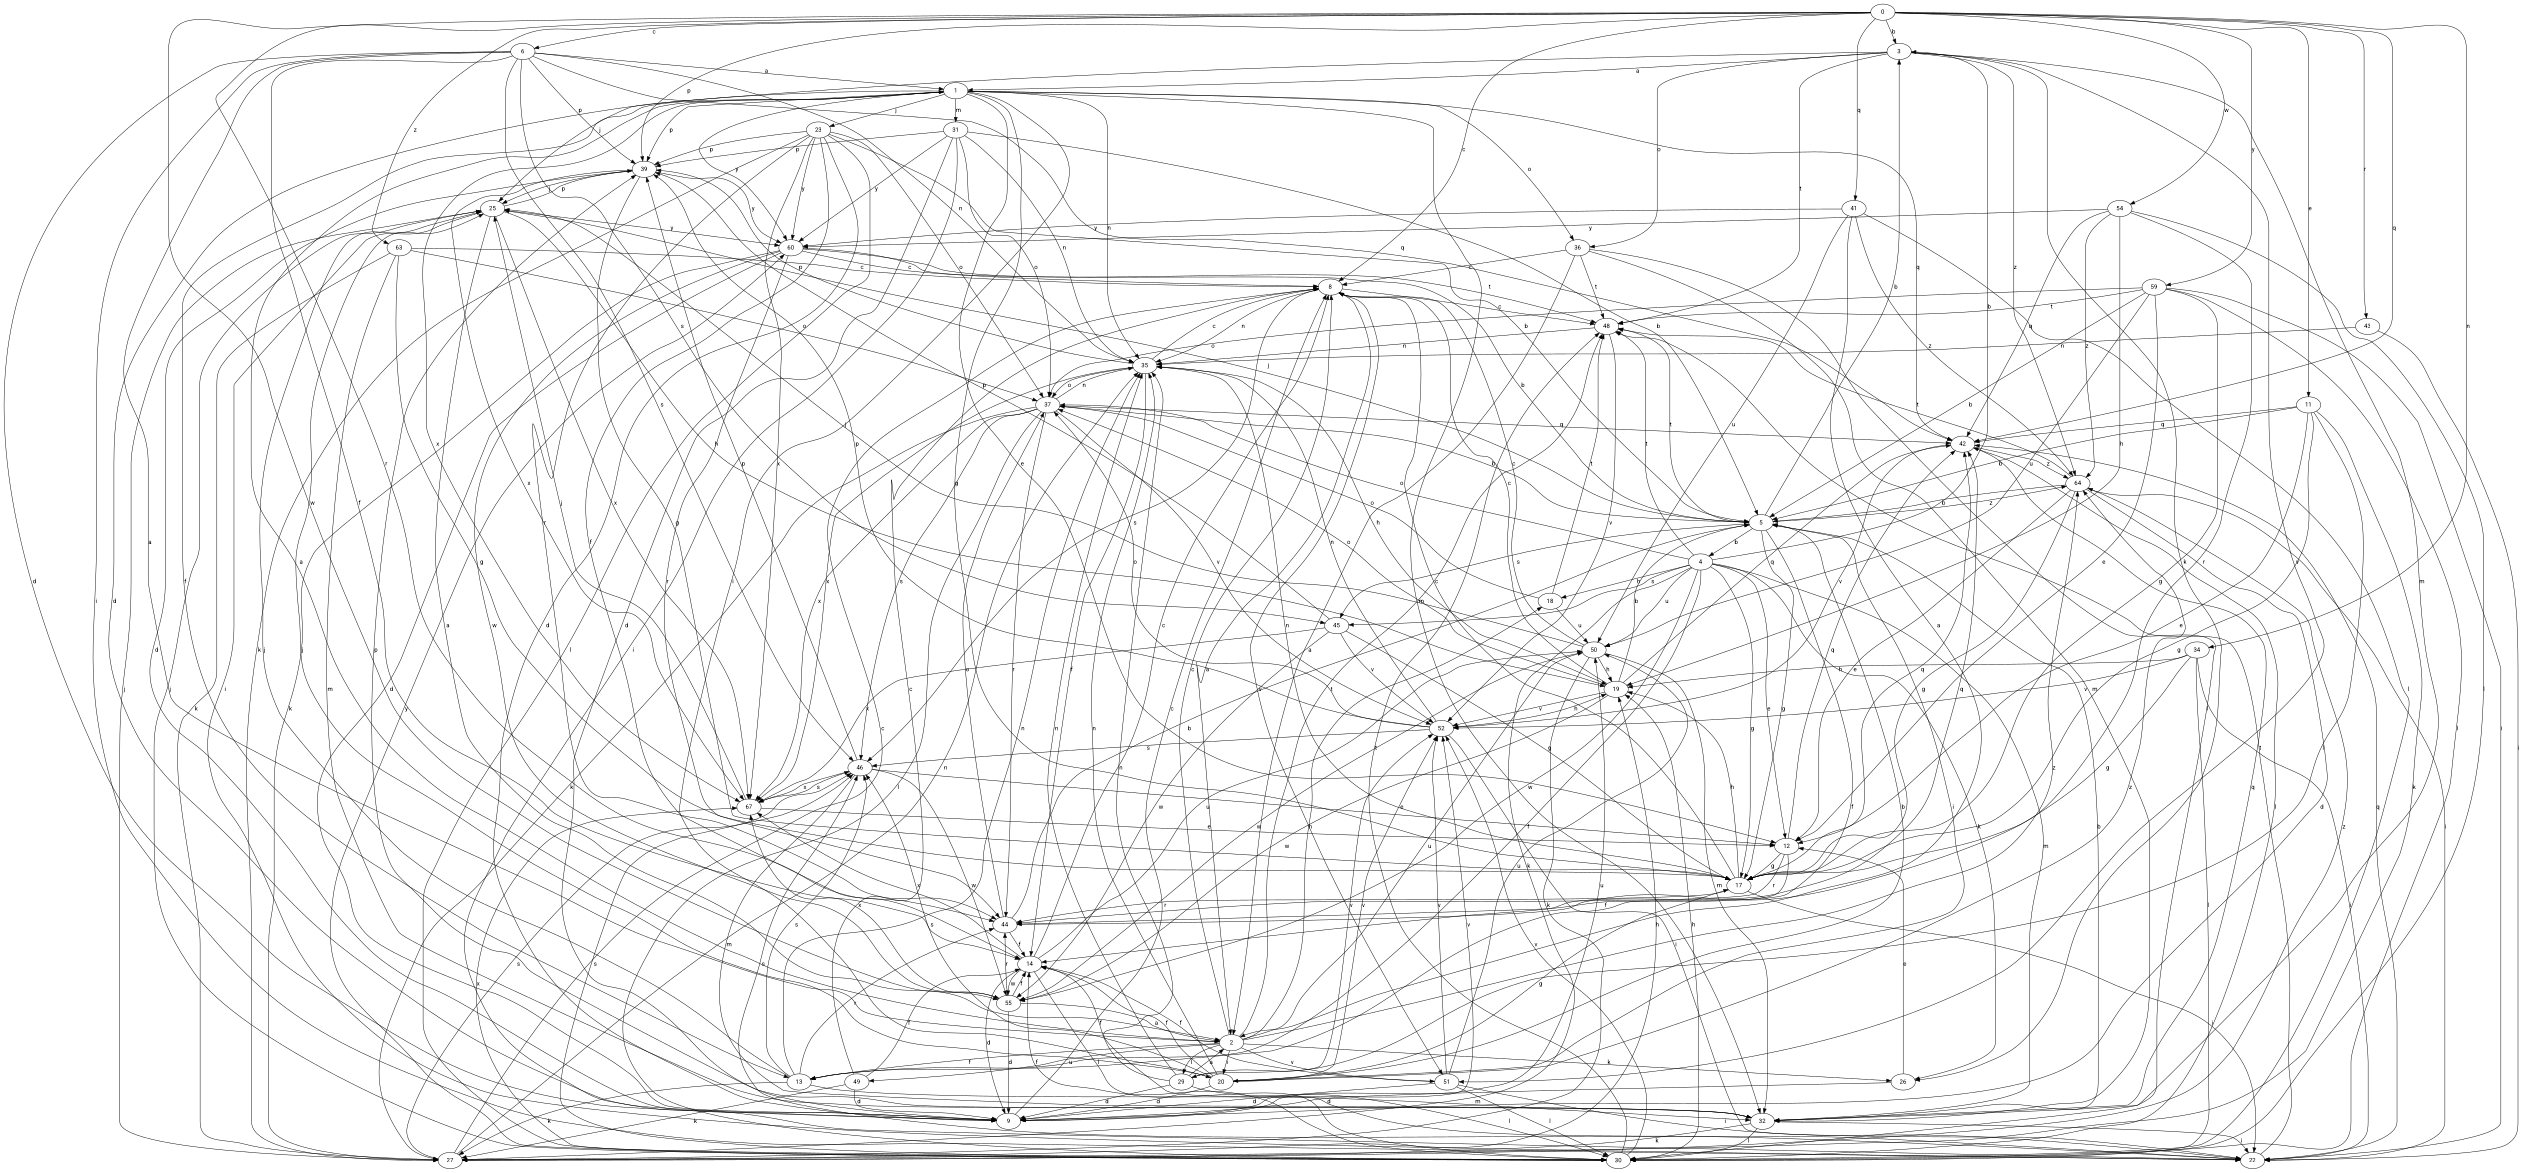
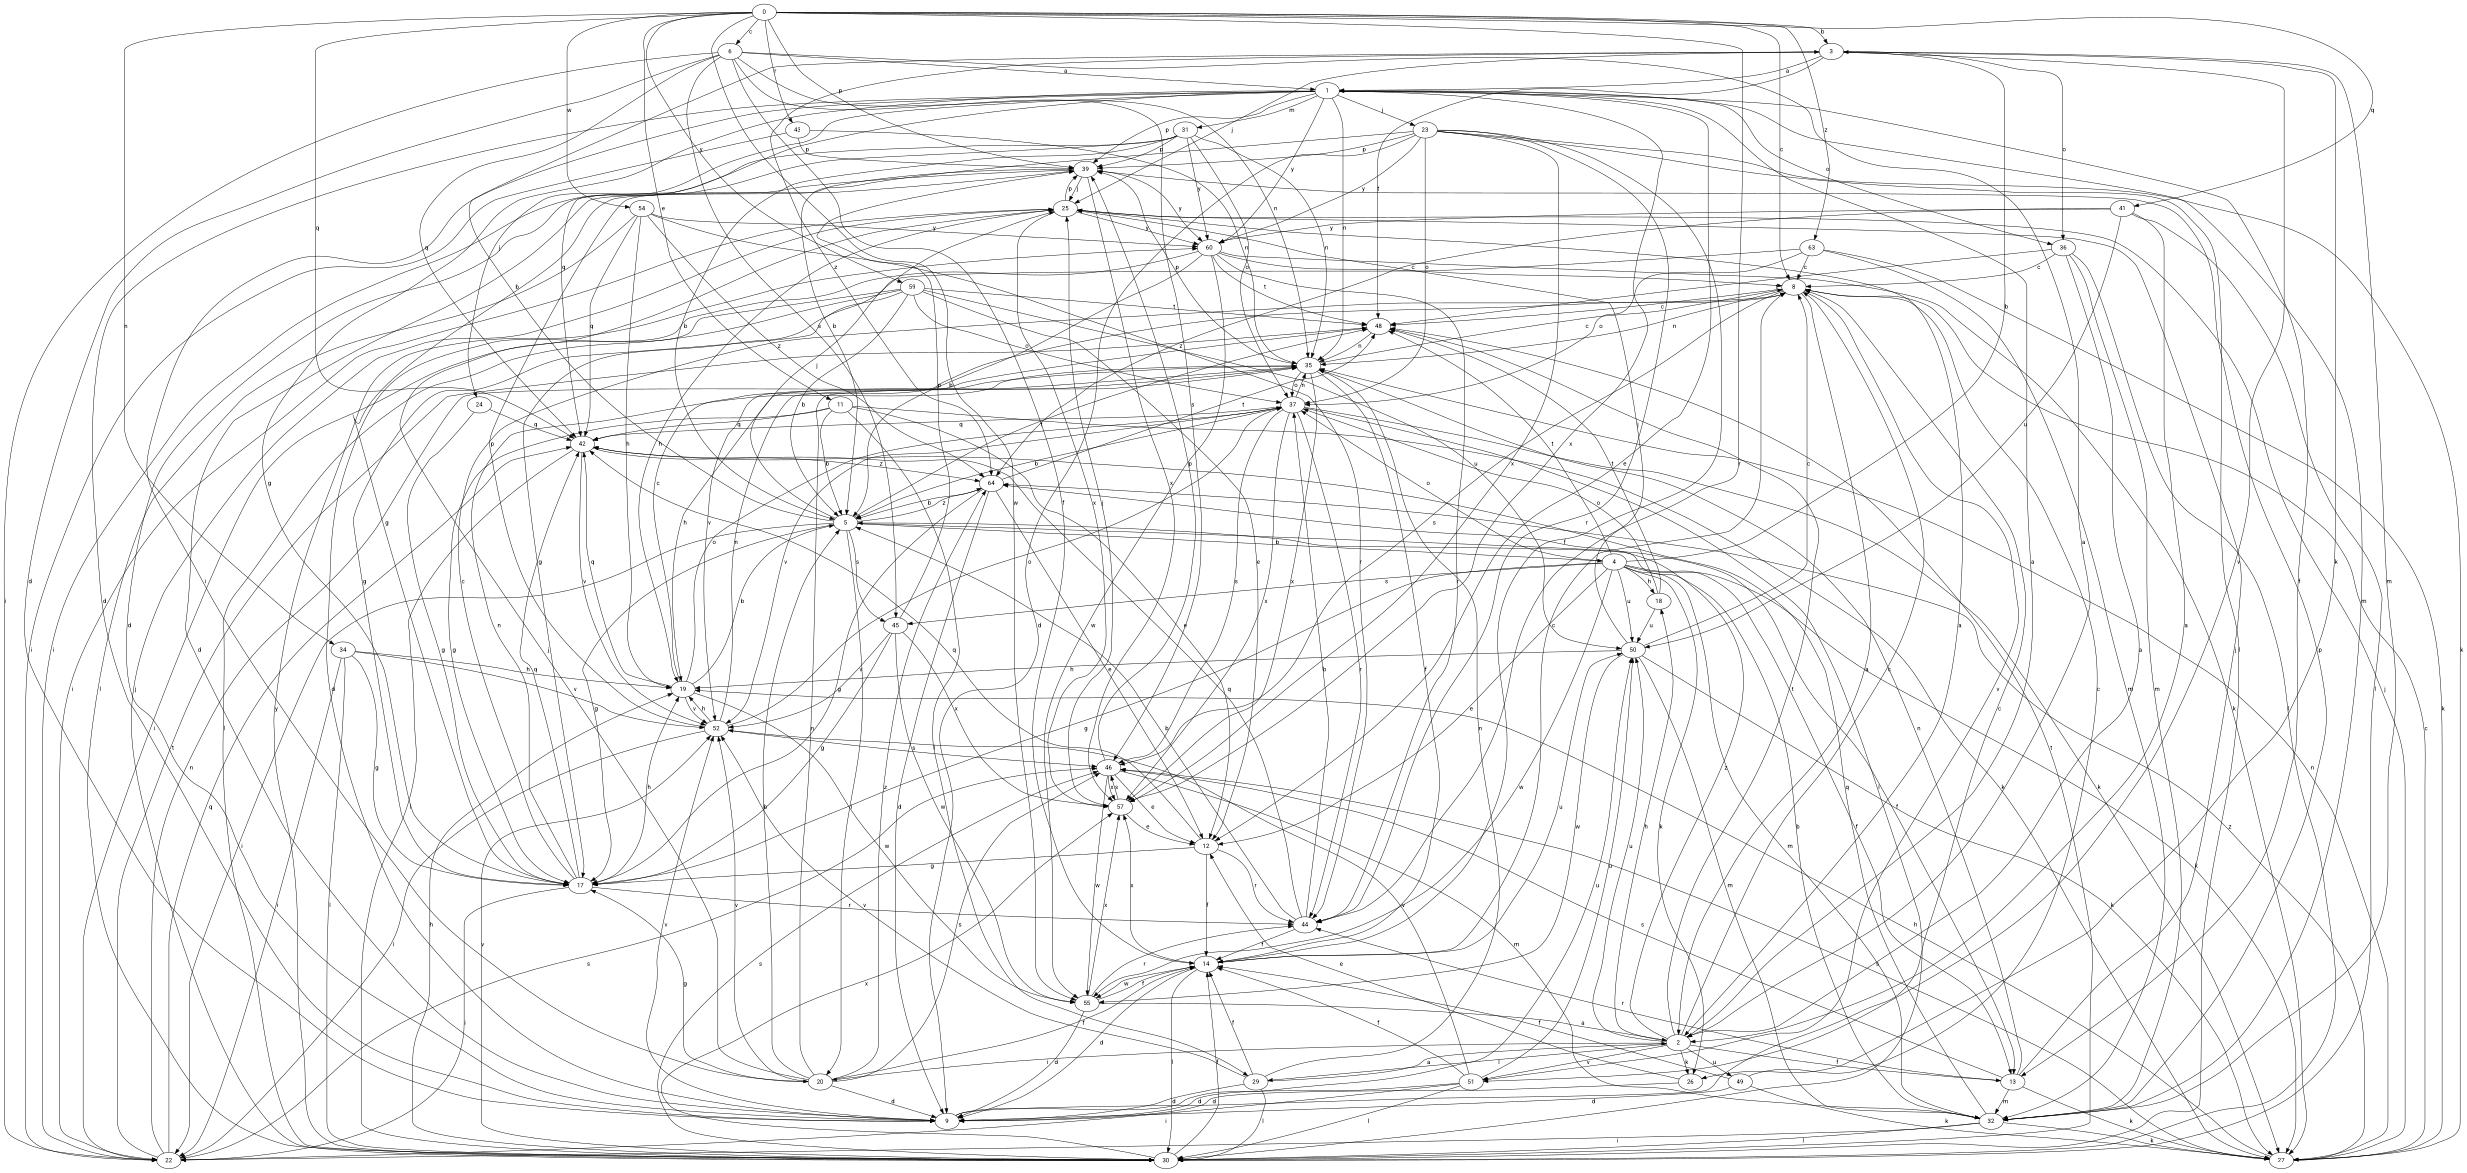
edge "6" -> "39": now "43" -> "39"
node "24": added
edge "44" -> "37": label "o" -> "b"
edge "64" -> "22": now "5" -> "22"
node "67": label "67" -> "57"
